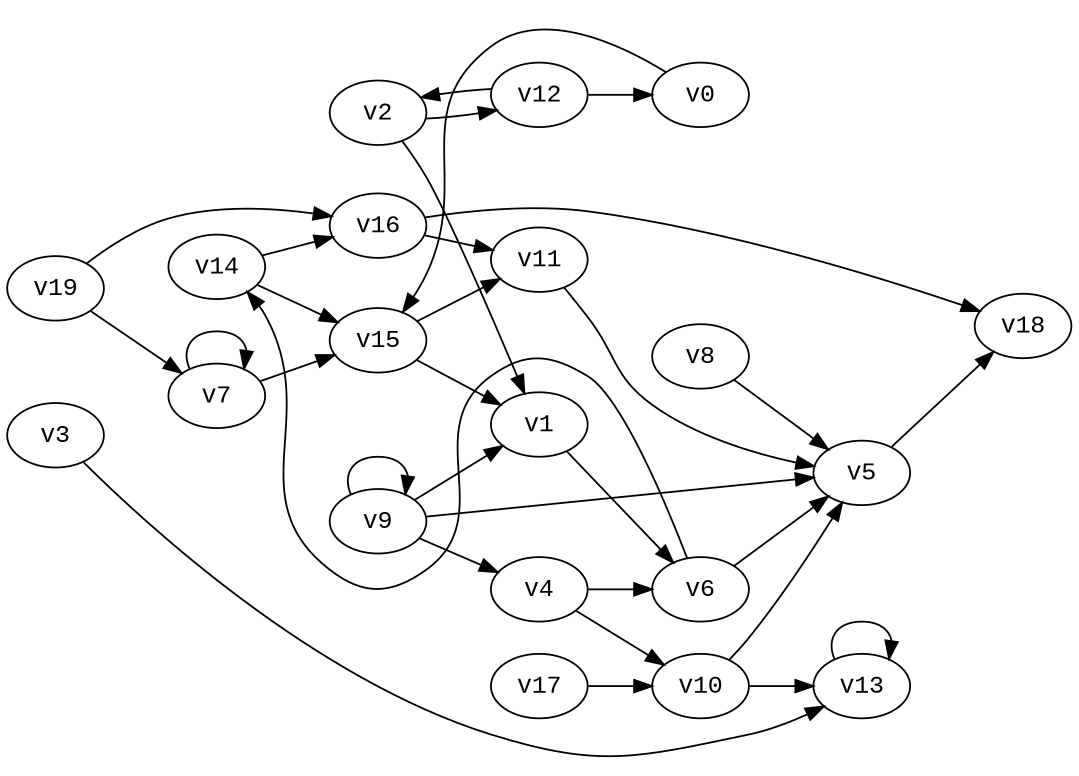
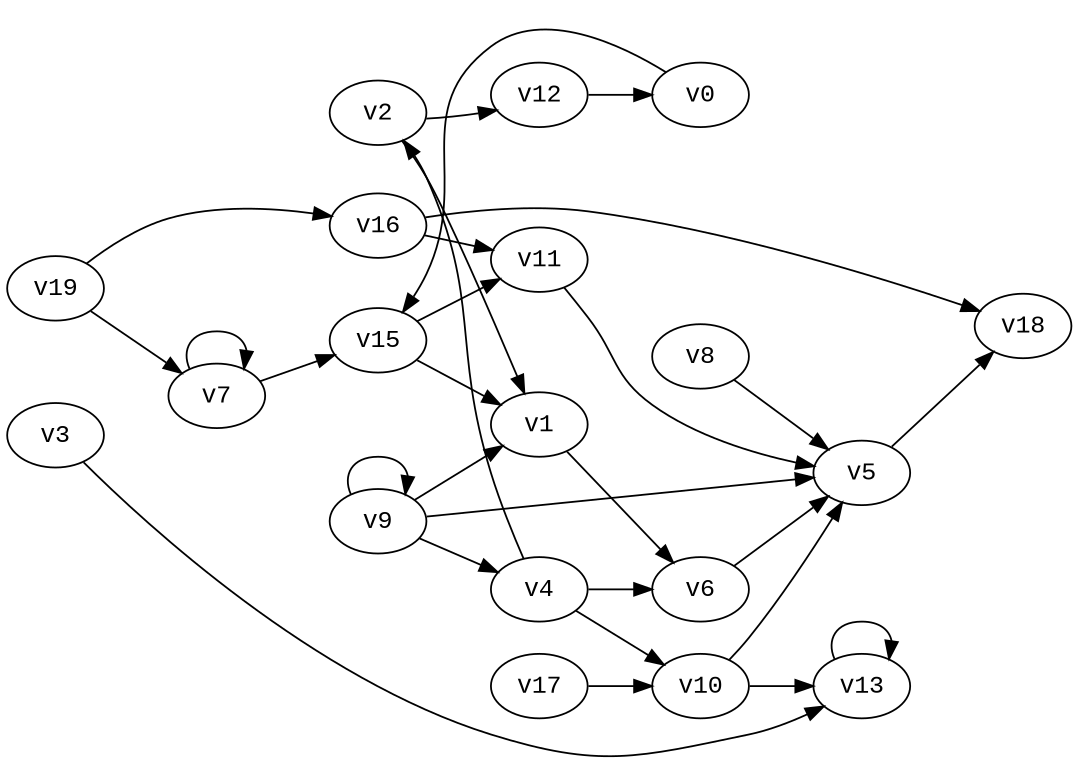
edge "v12" -> "v2": now "v4" -> "v2"
node "v14": removed
